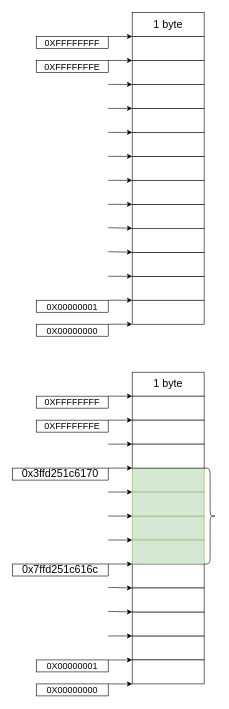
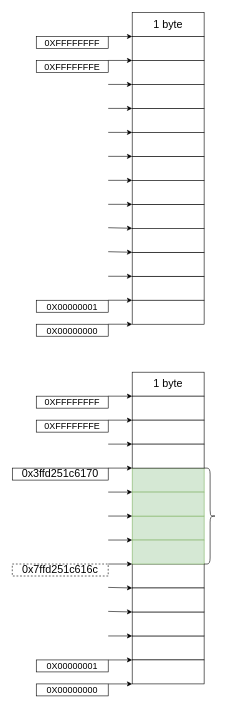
node "0x7ffd251c616c": style solid -> dashed
